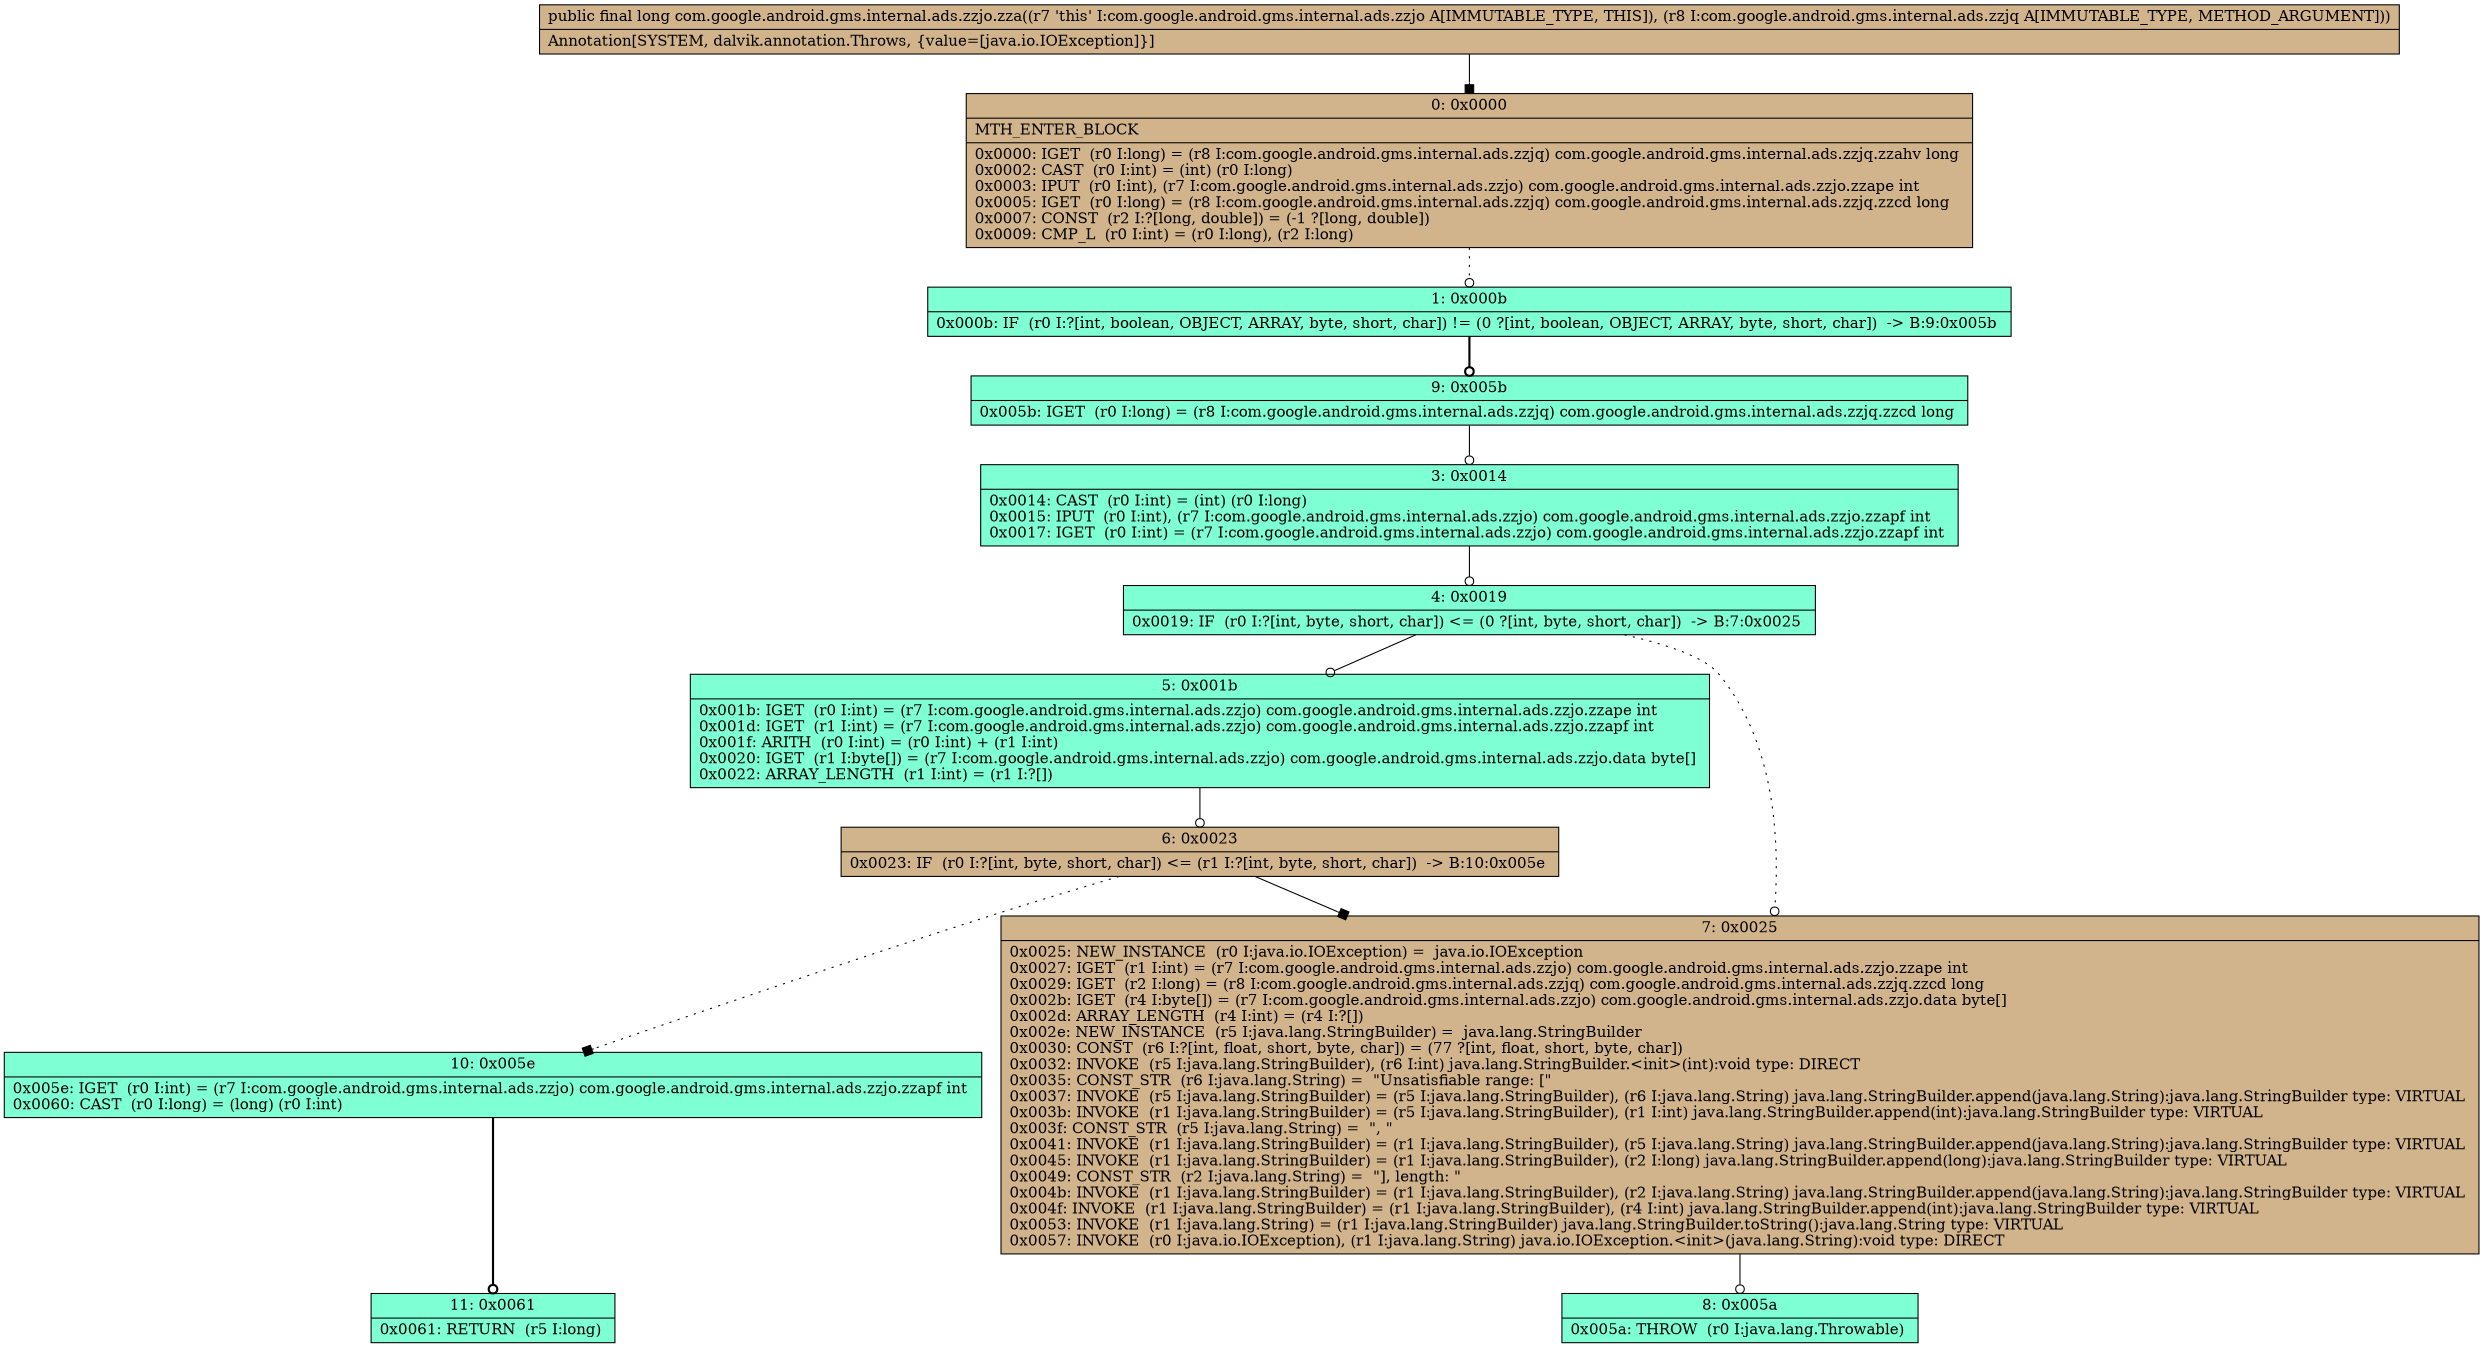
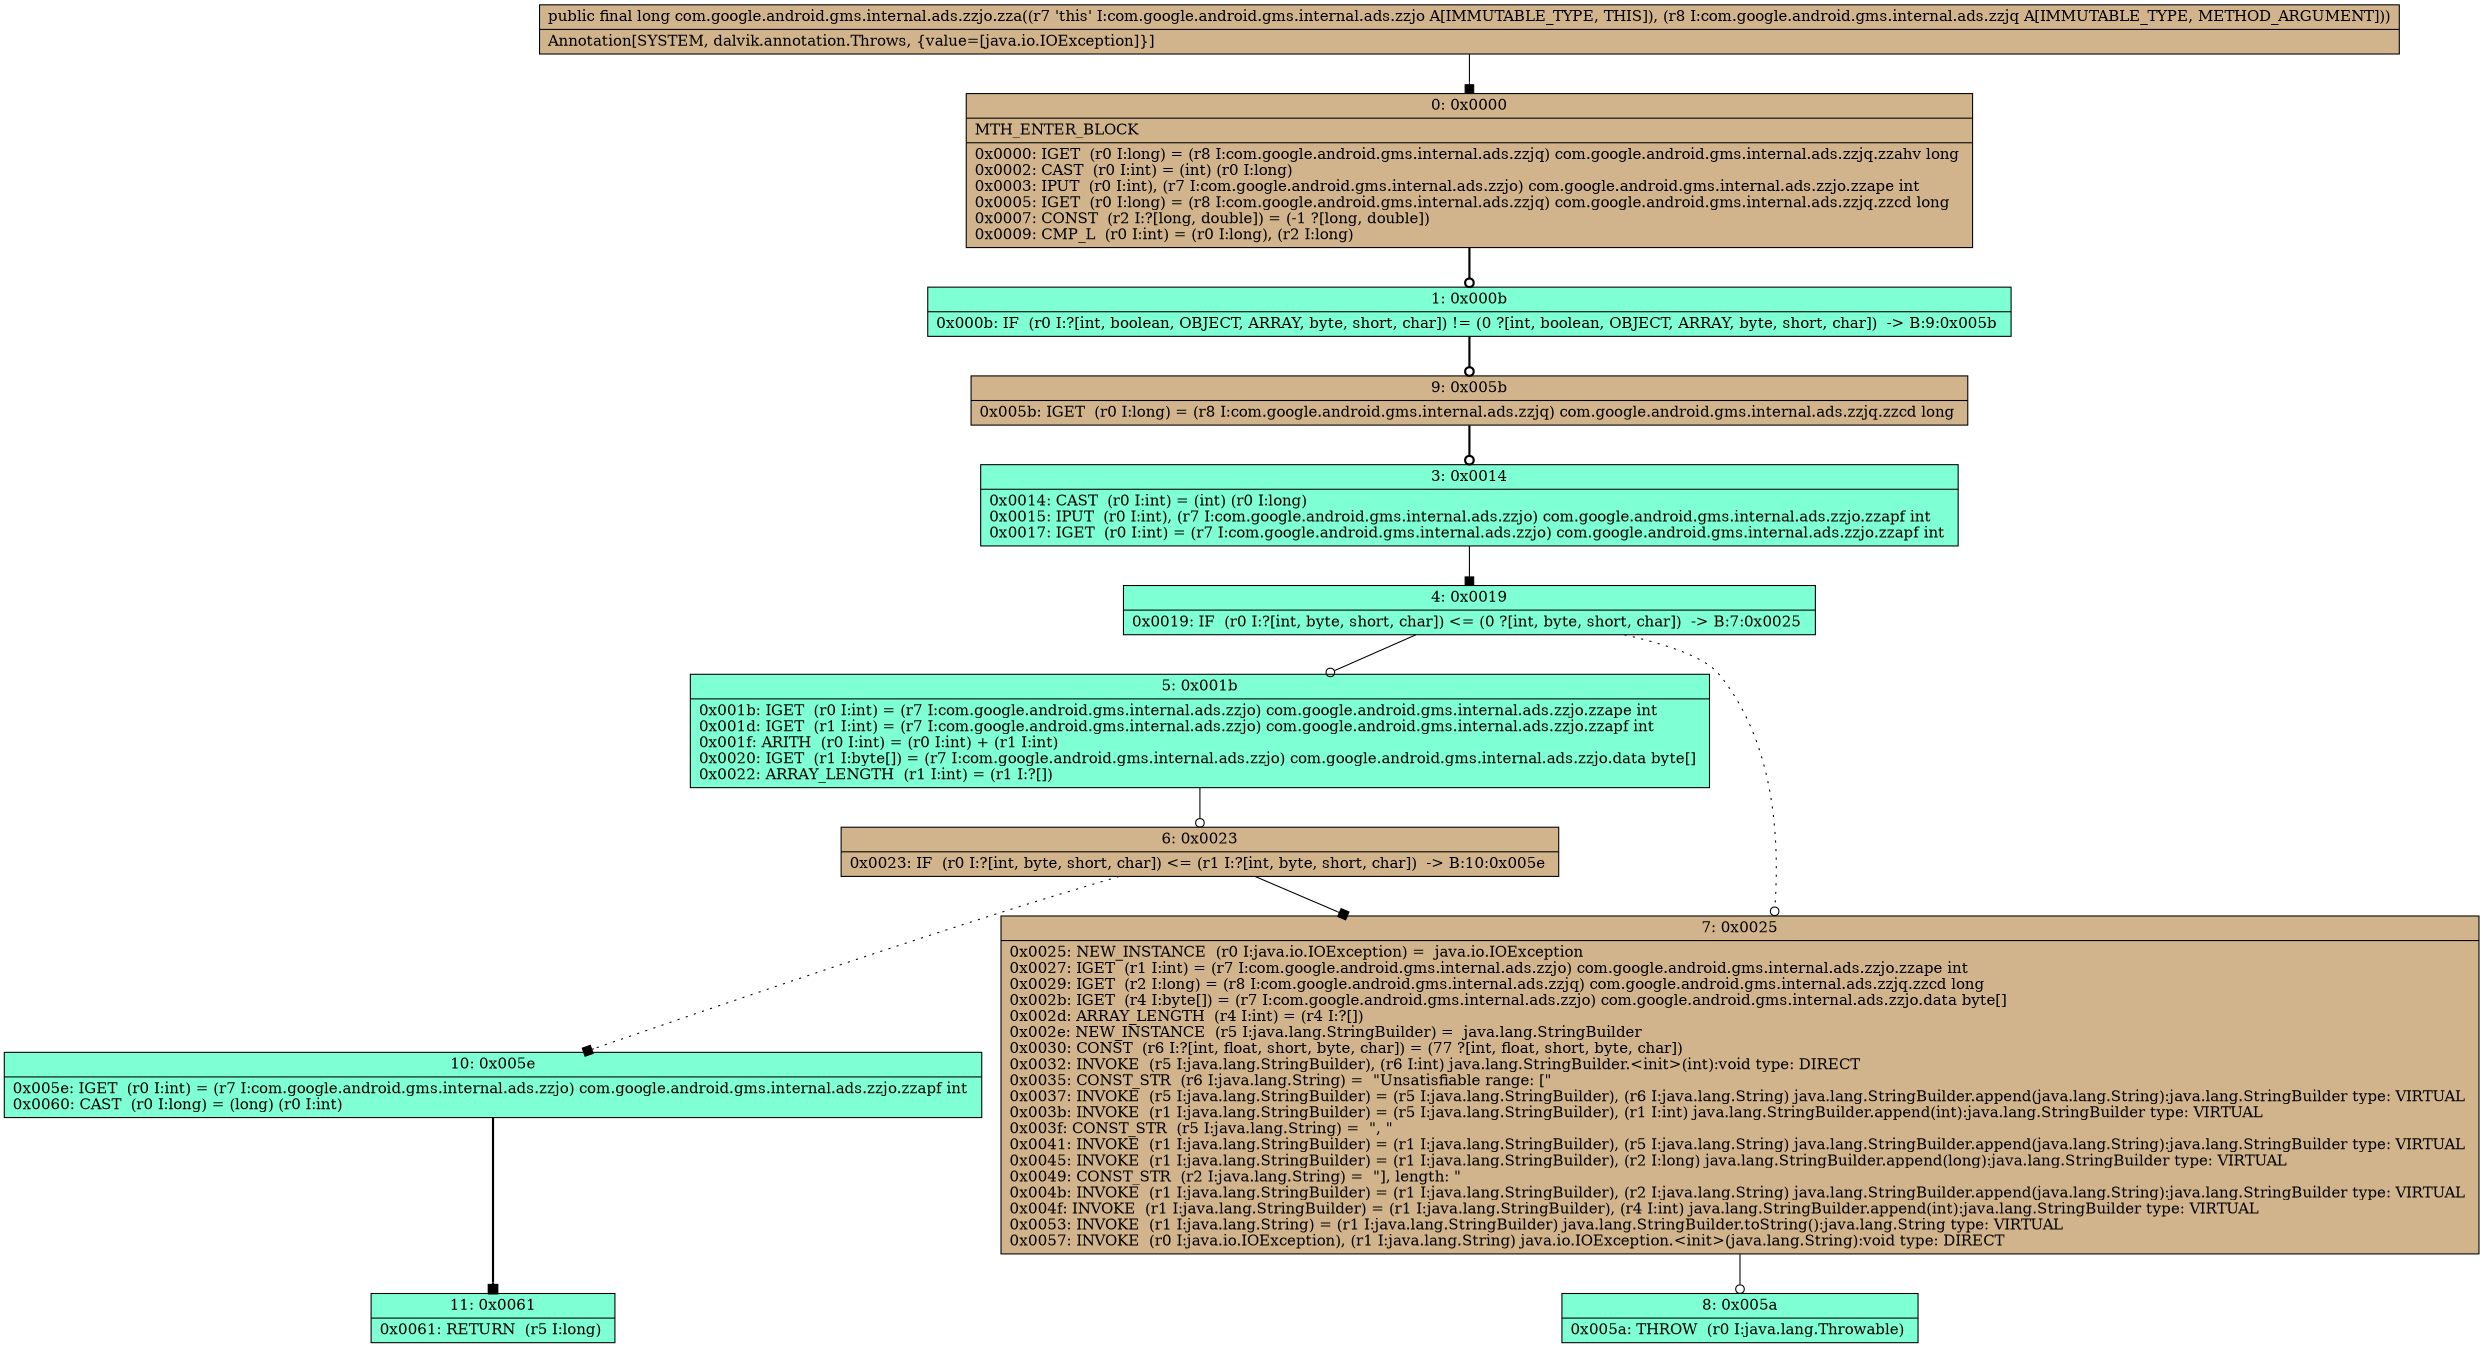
edge "0: 0x0000" -> "1: 0x000b": style dotted -> bold
node "9: 0x005b": fillcolor aquamarine -> tan
edge "9: 0x005b" -> "3: 0x0014": style solid -> bold
edge "3: 0x0014" -> "4: 0x0019": arrowhead odot -> box
edge "10: 0x005e" -> "11: 0x0061": arrowhead odot -> box
